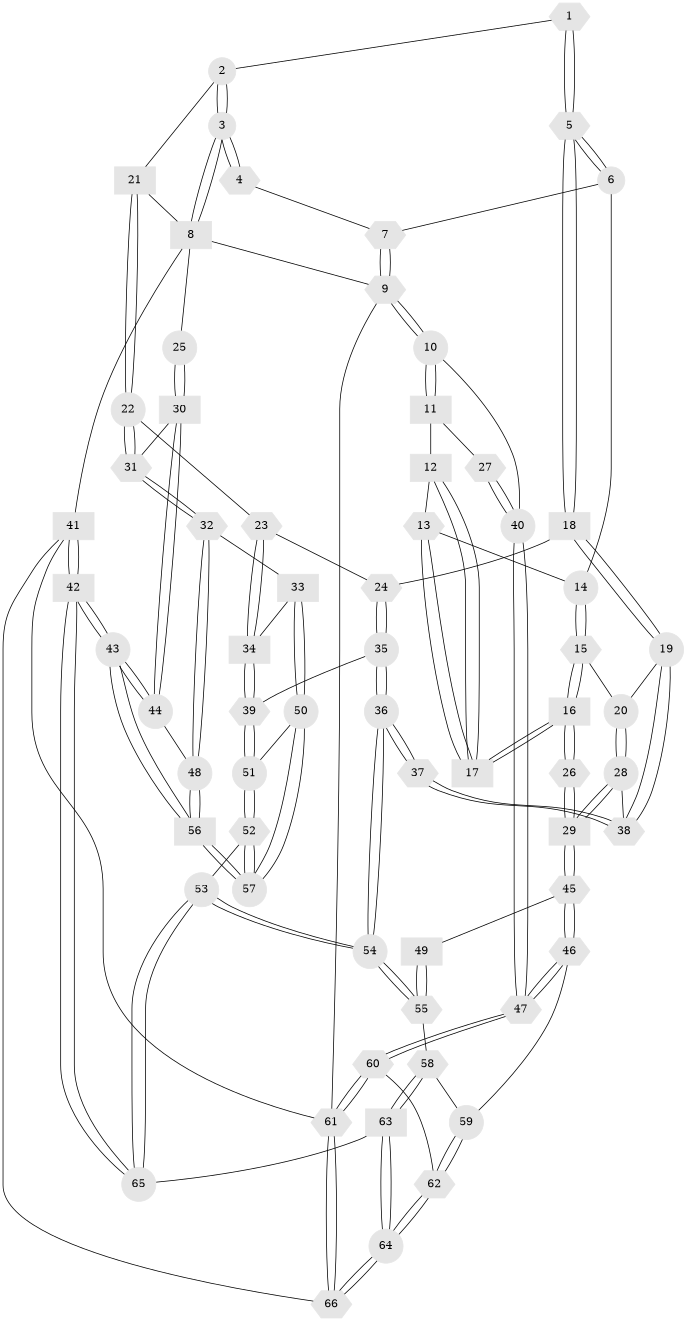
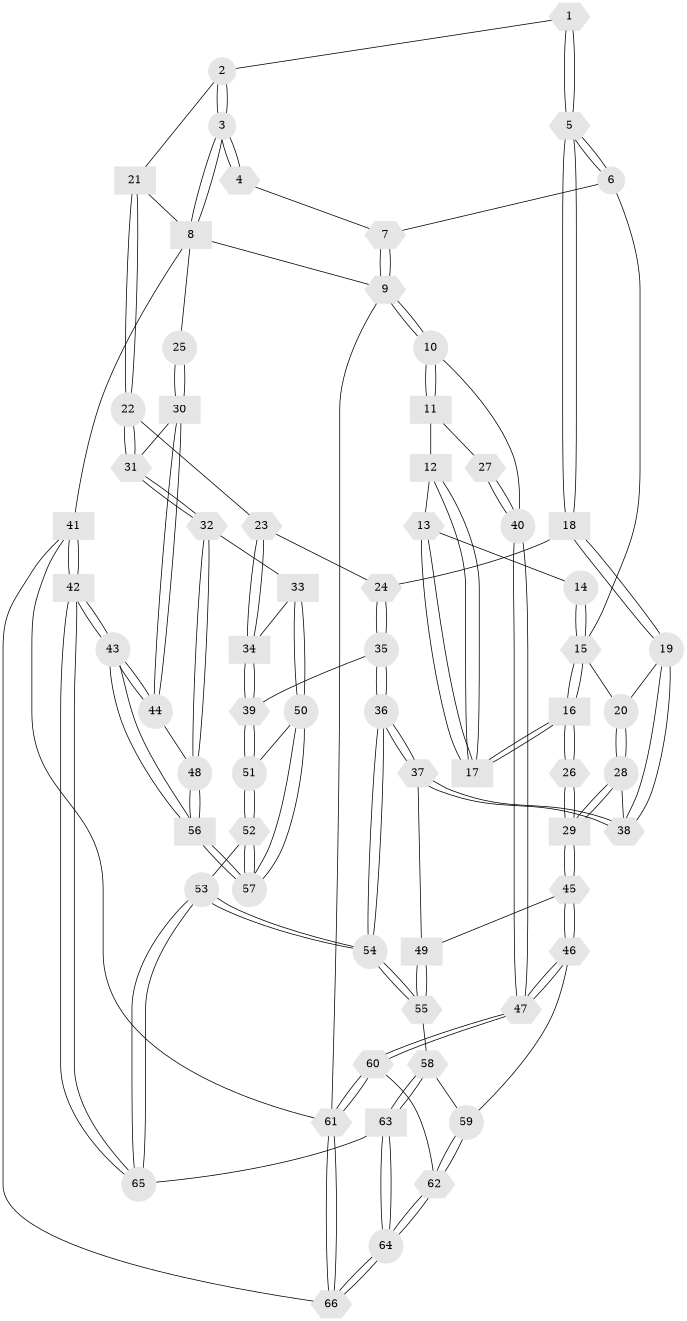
edge "6" -- "14": now "6" -- "15"
edge "37" -- "49": added
